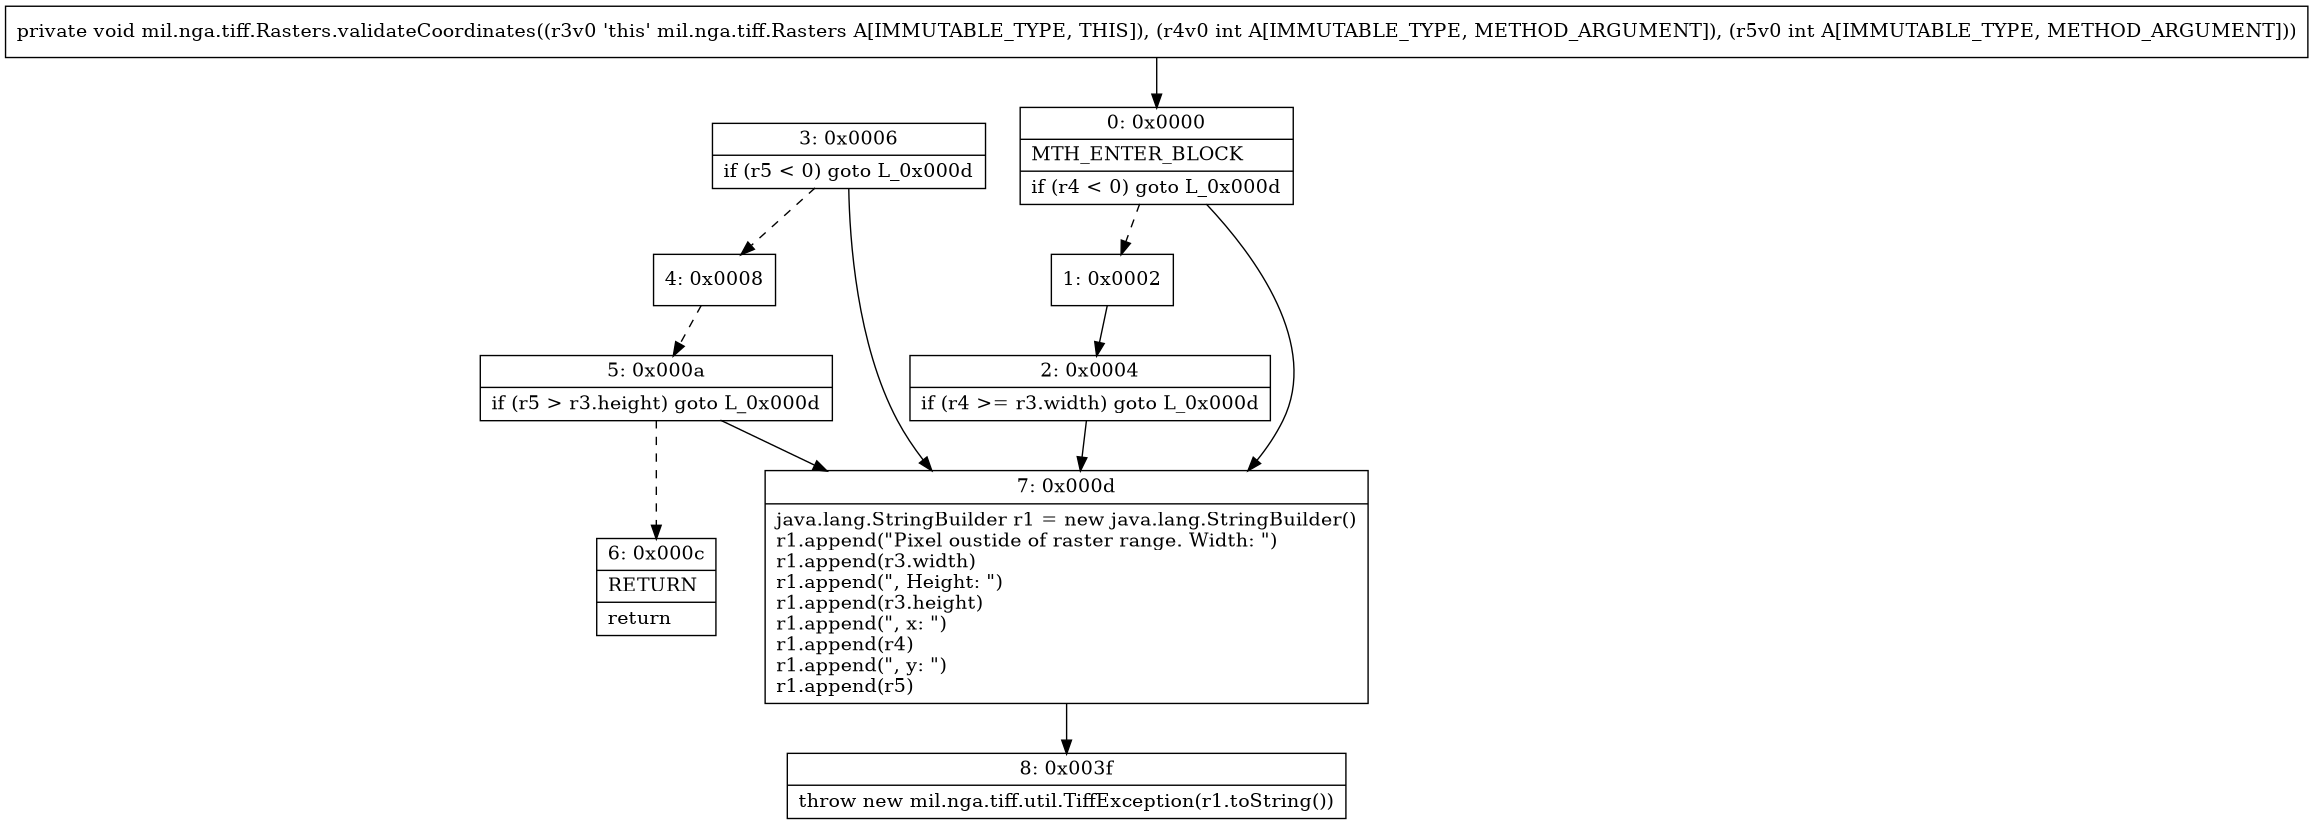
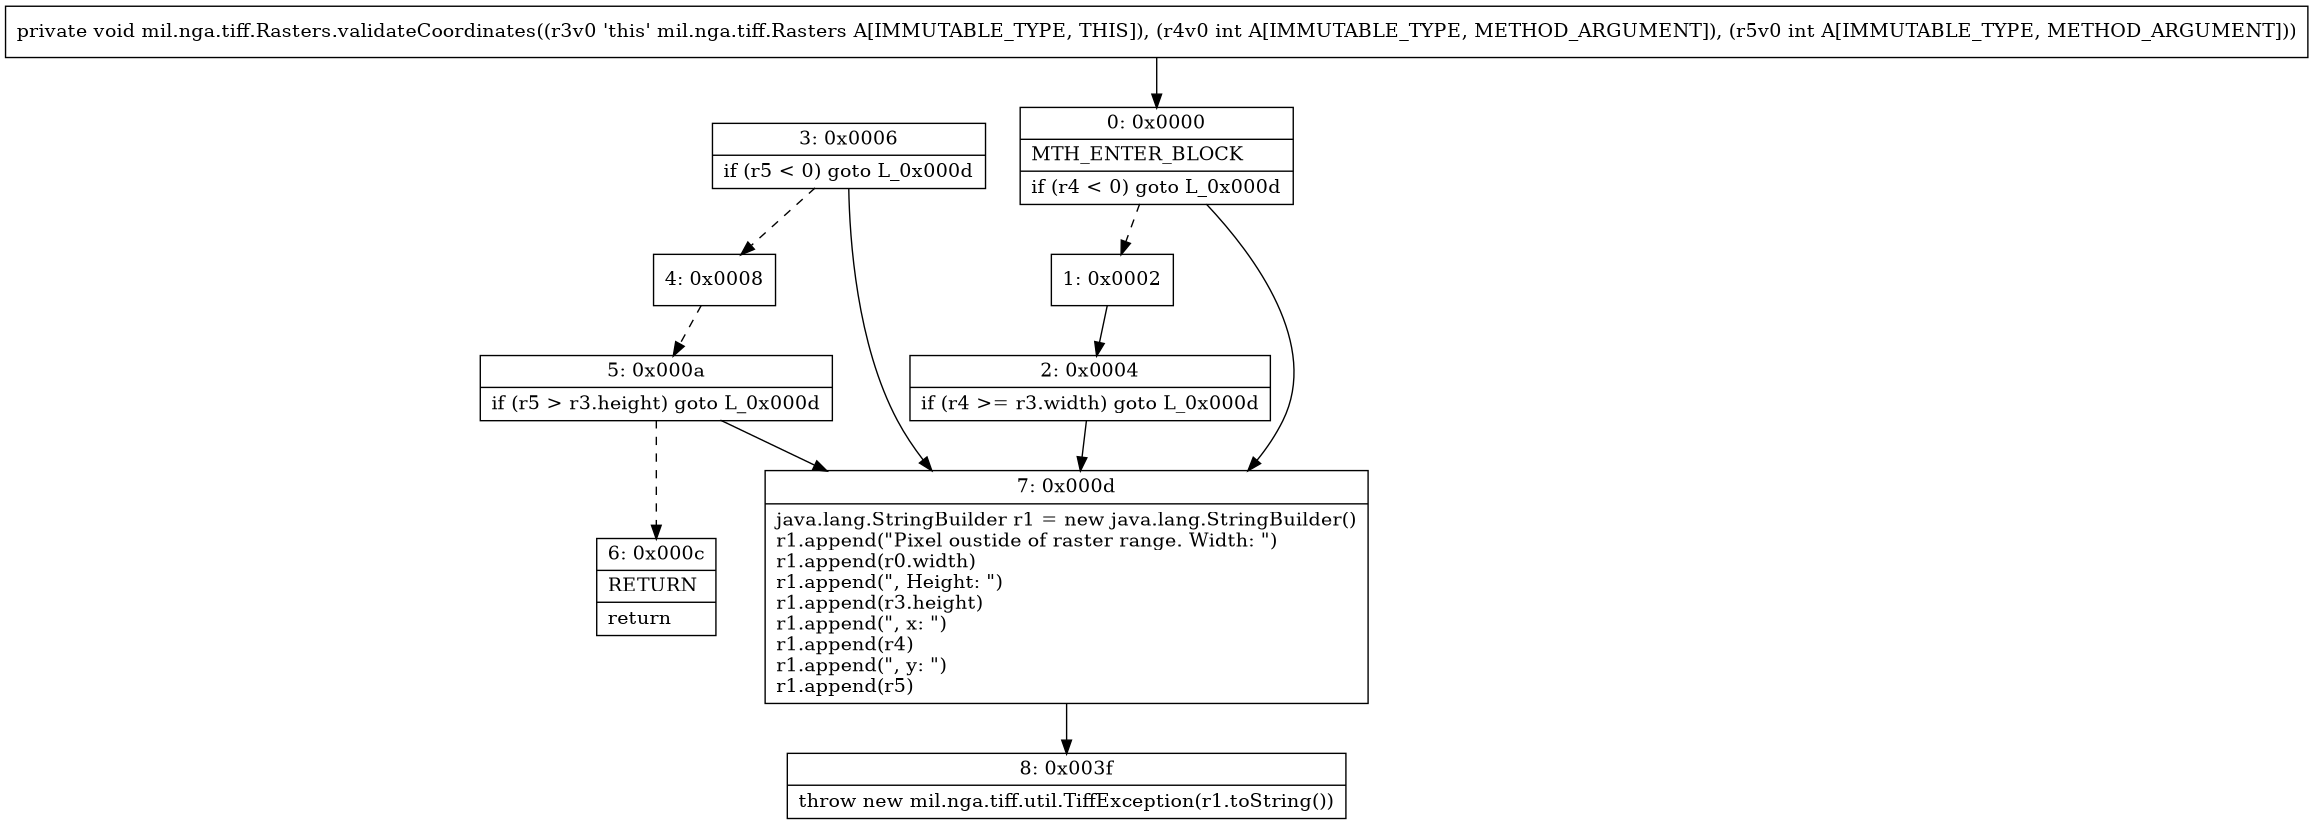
node "7: 0x000d": text "r1.append(r3.width)" -> "r1.append(r0.width)"
